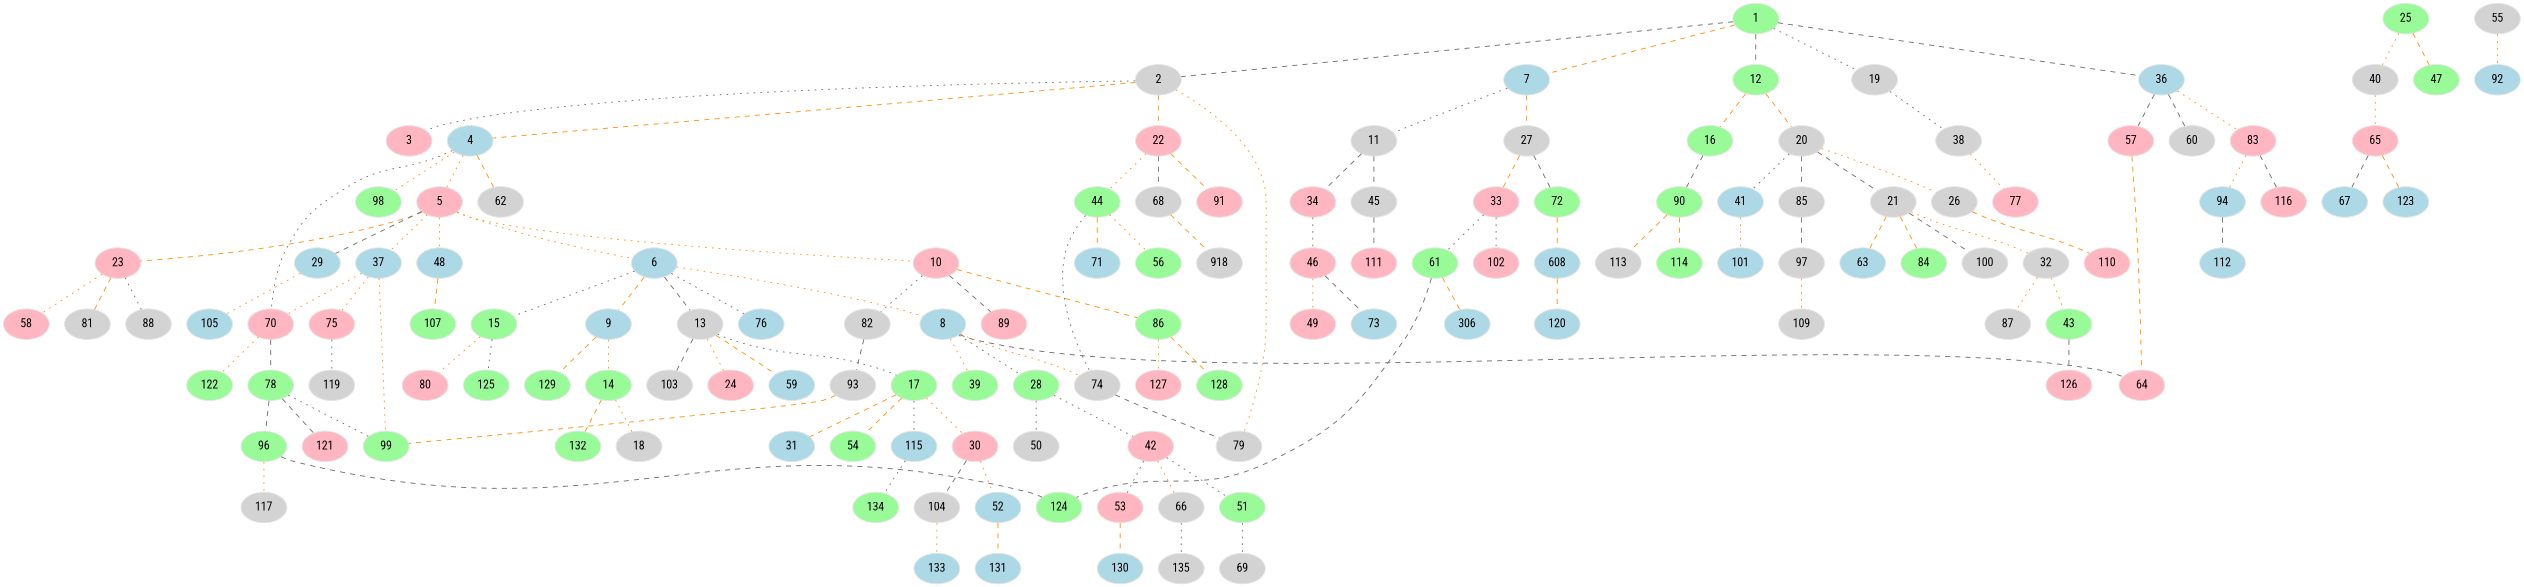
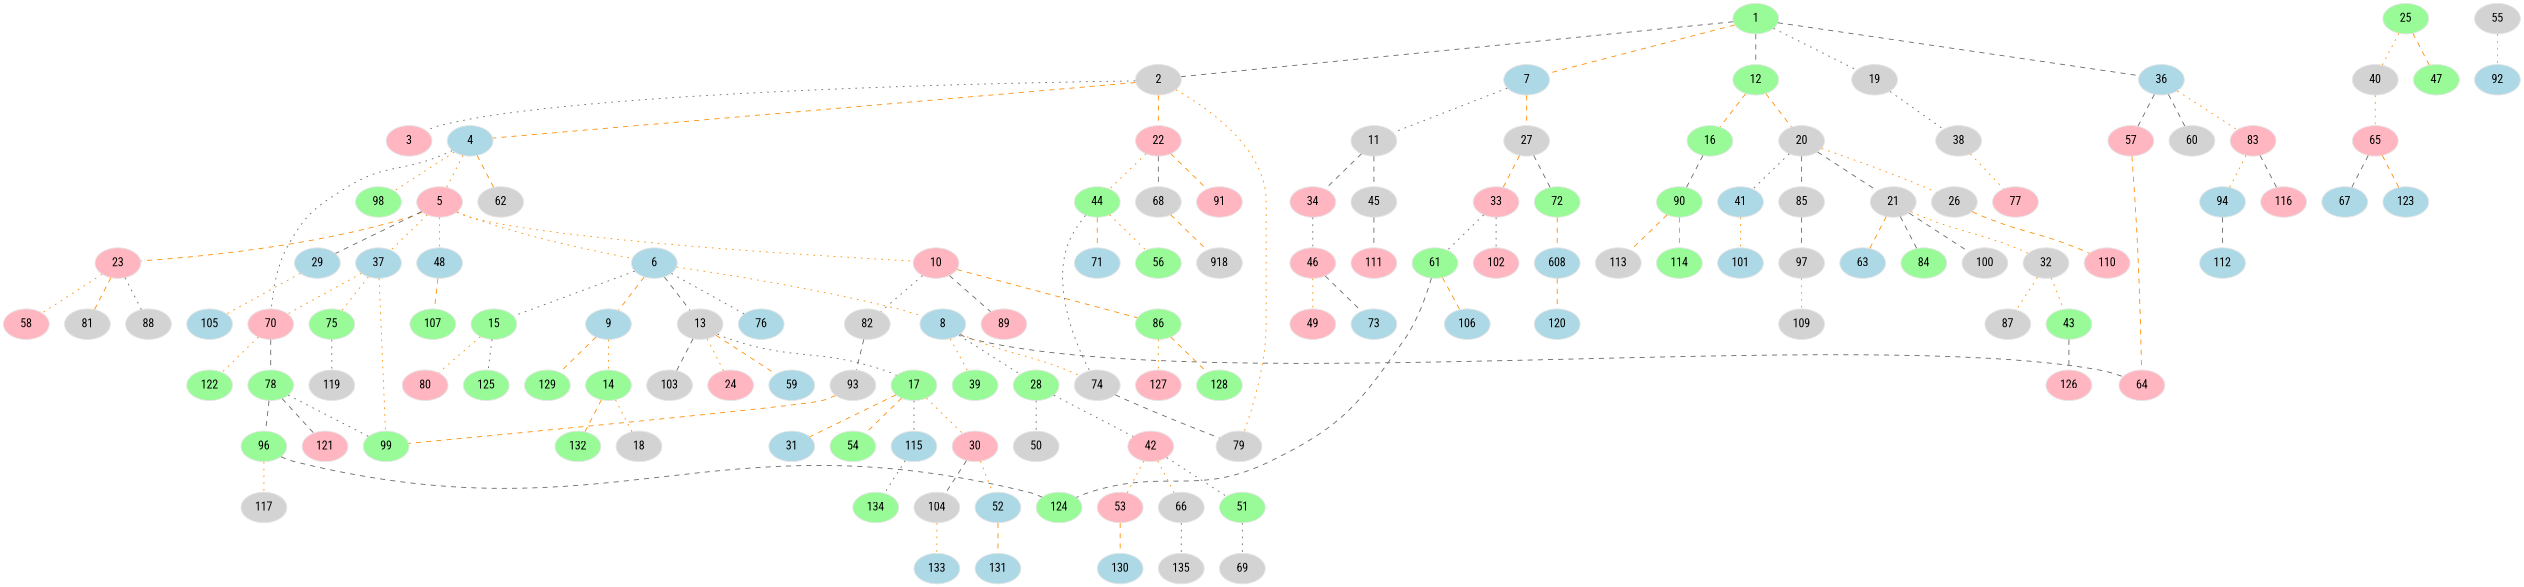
edge "21" -- "84": color darkorange -> gray40
node "75": fillcolor lightpink -> palegreen
node "306": label "306" -> "106"
edge "42" -- "53": color gray40 -> darkorange
